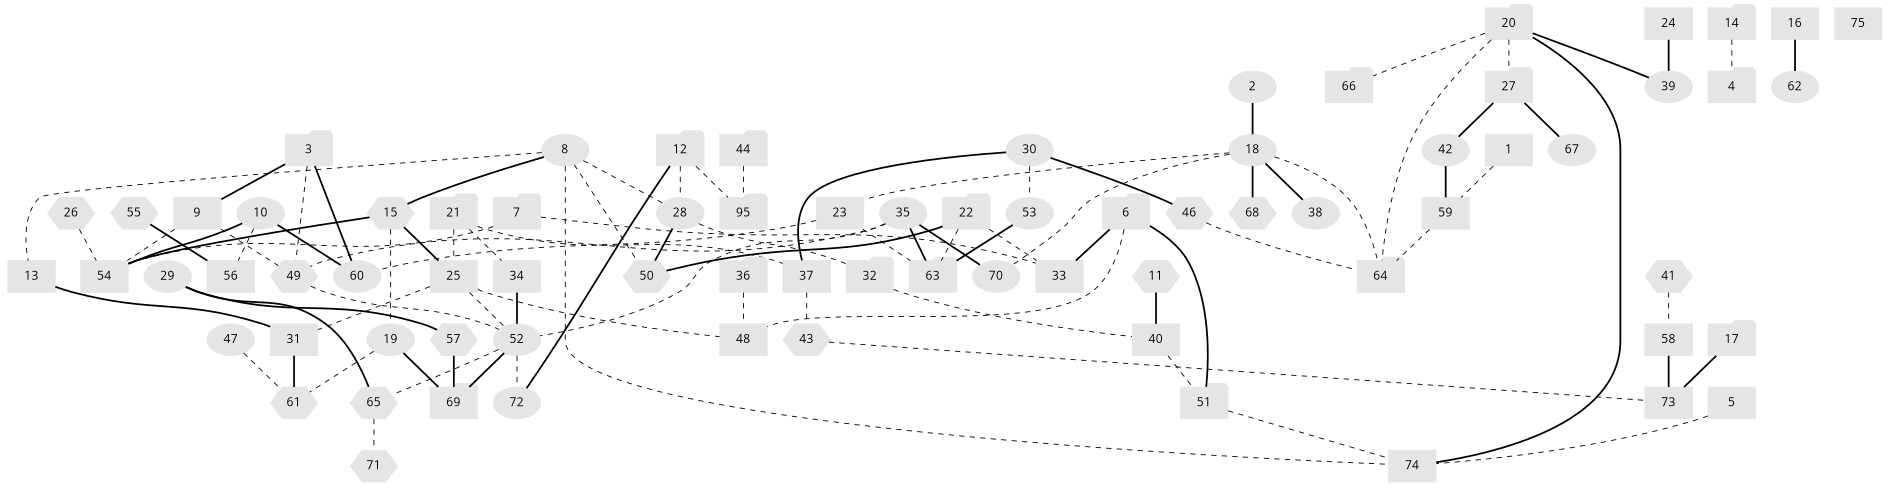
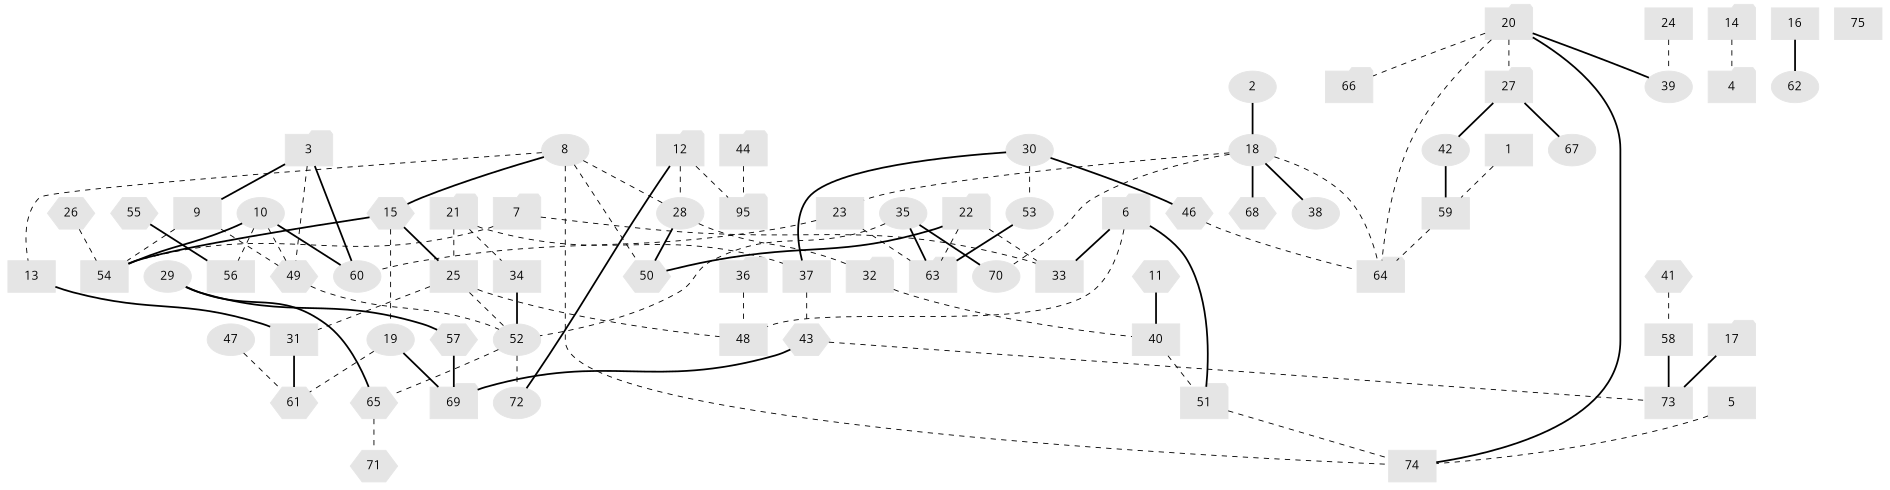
edge "24" -- "39": style bold -> dashed
edge "35" -- "49": now "10" -- "49"
edge "52" -- "69": now "43" -- "69"
